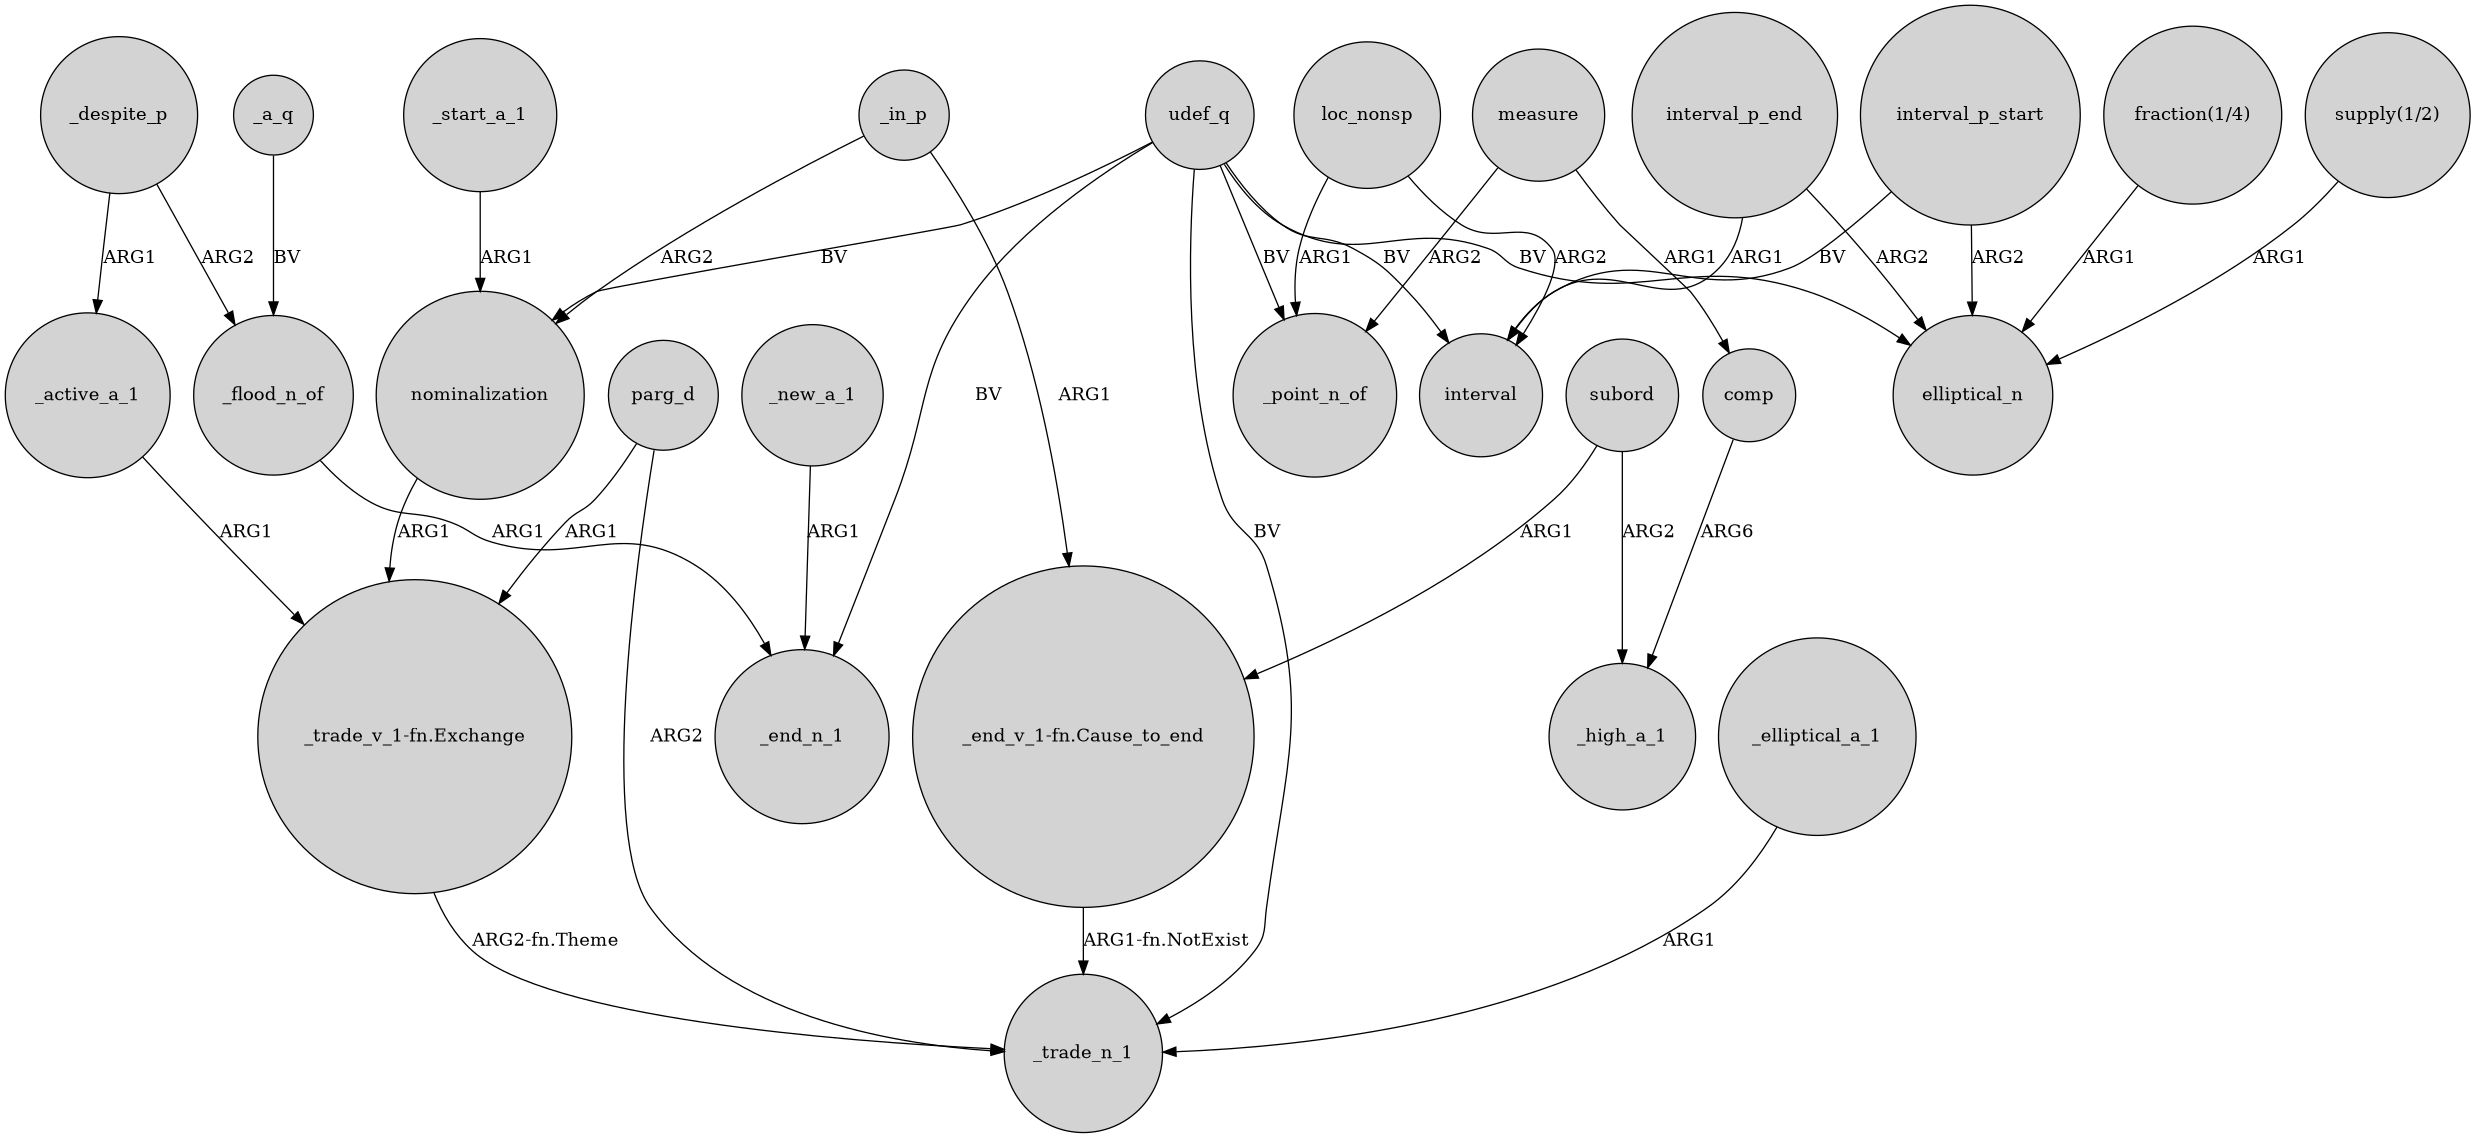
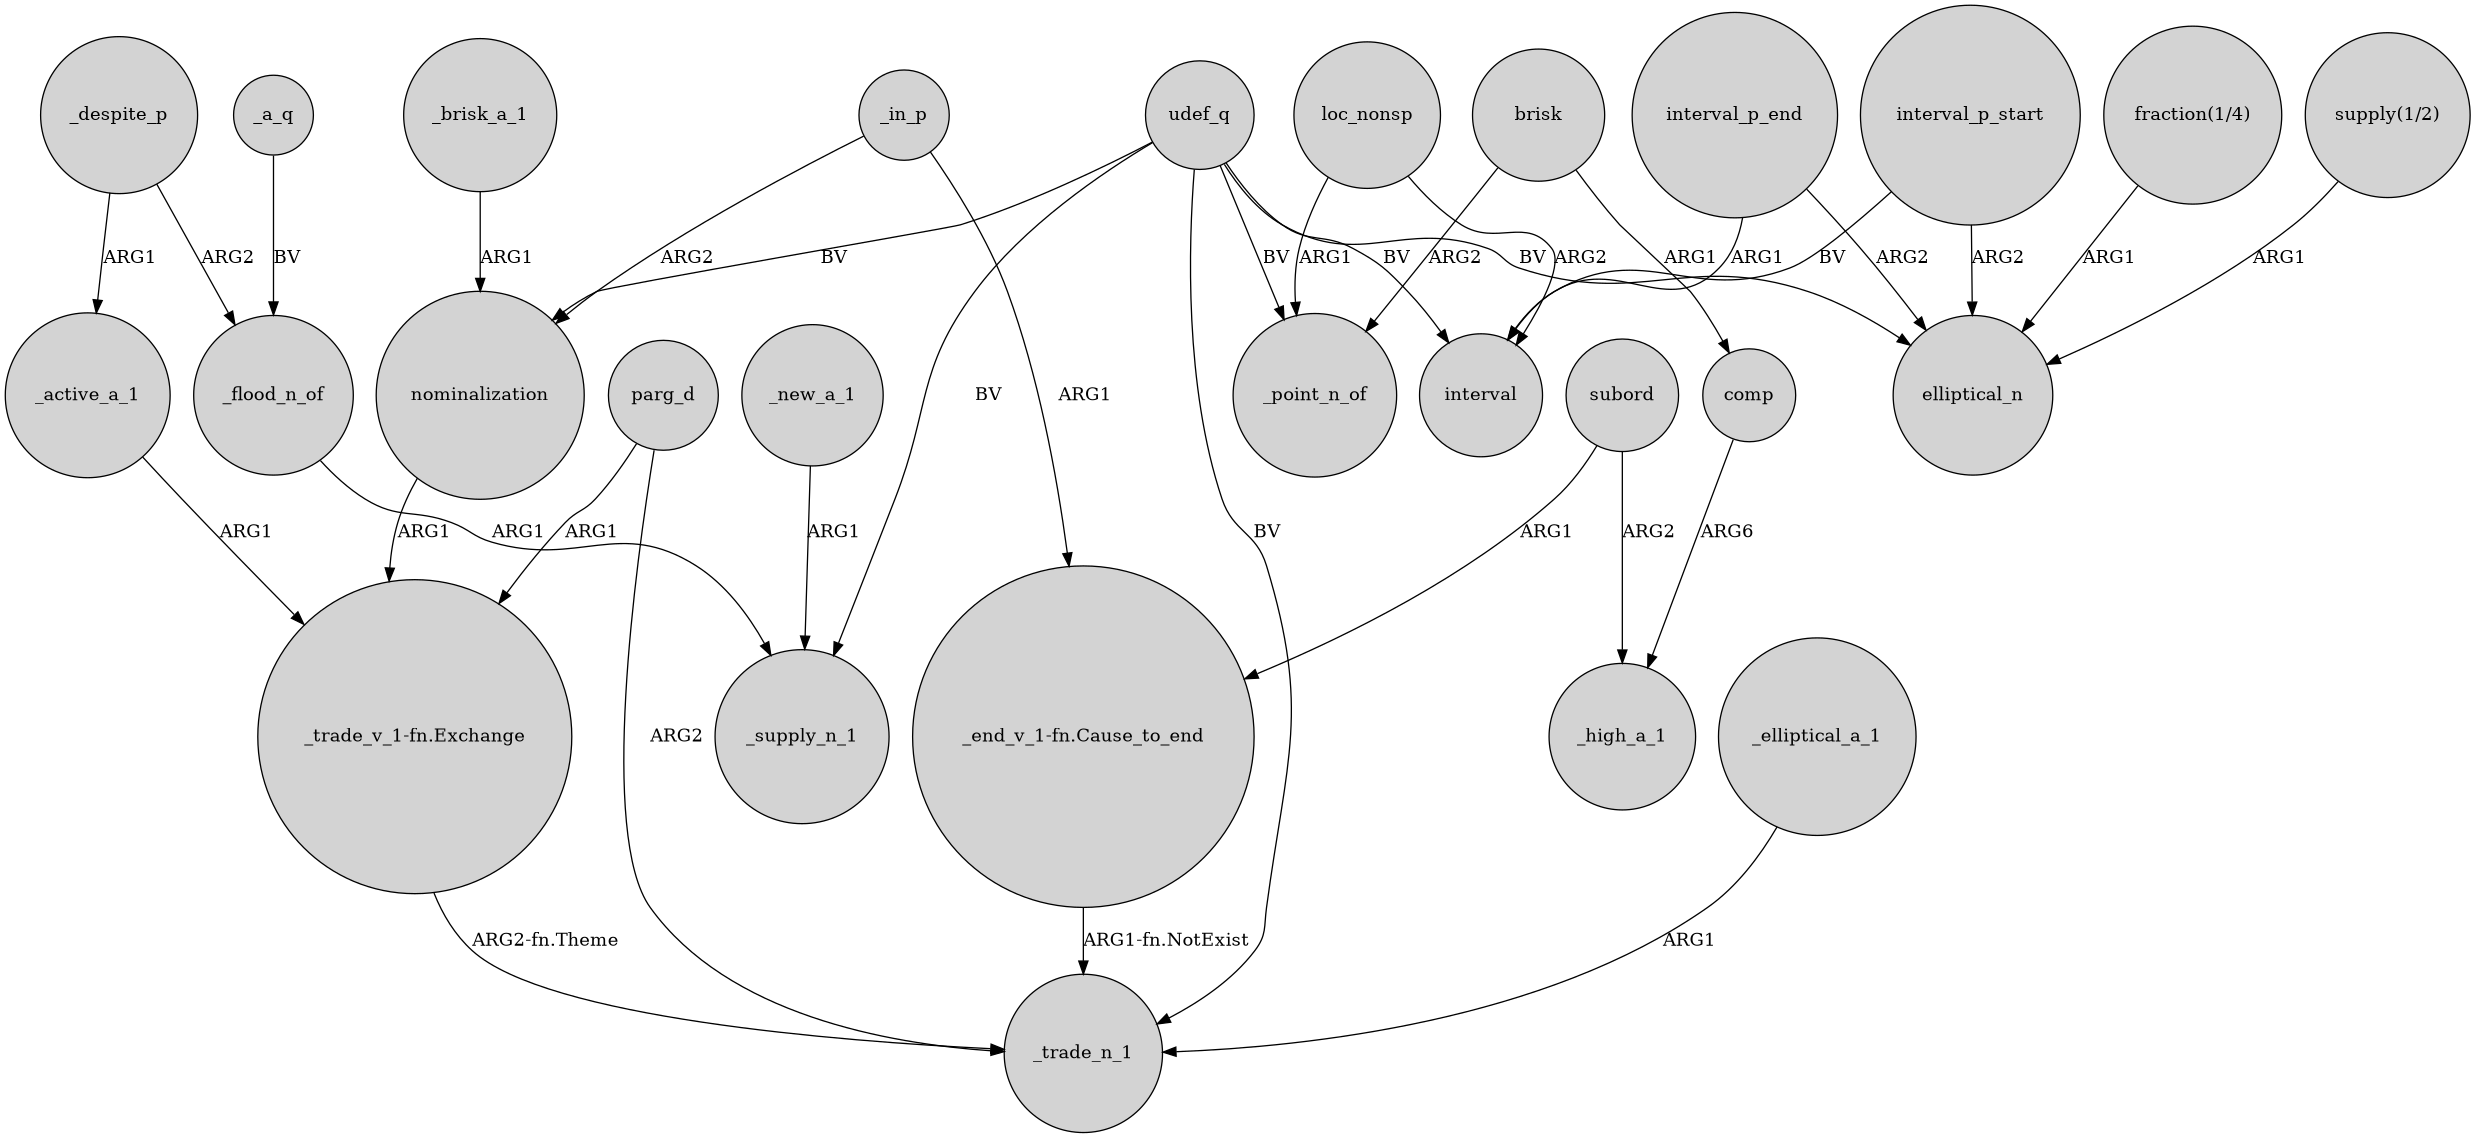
node "_start_a_1": label "_start_a_1" -> "_brisk_a_1"
node "measure": label "measure" -> "brisk"
node "_end_n_1": label "_end_n_1" -> "_supply_n_1"
